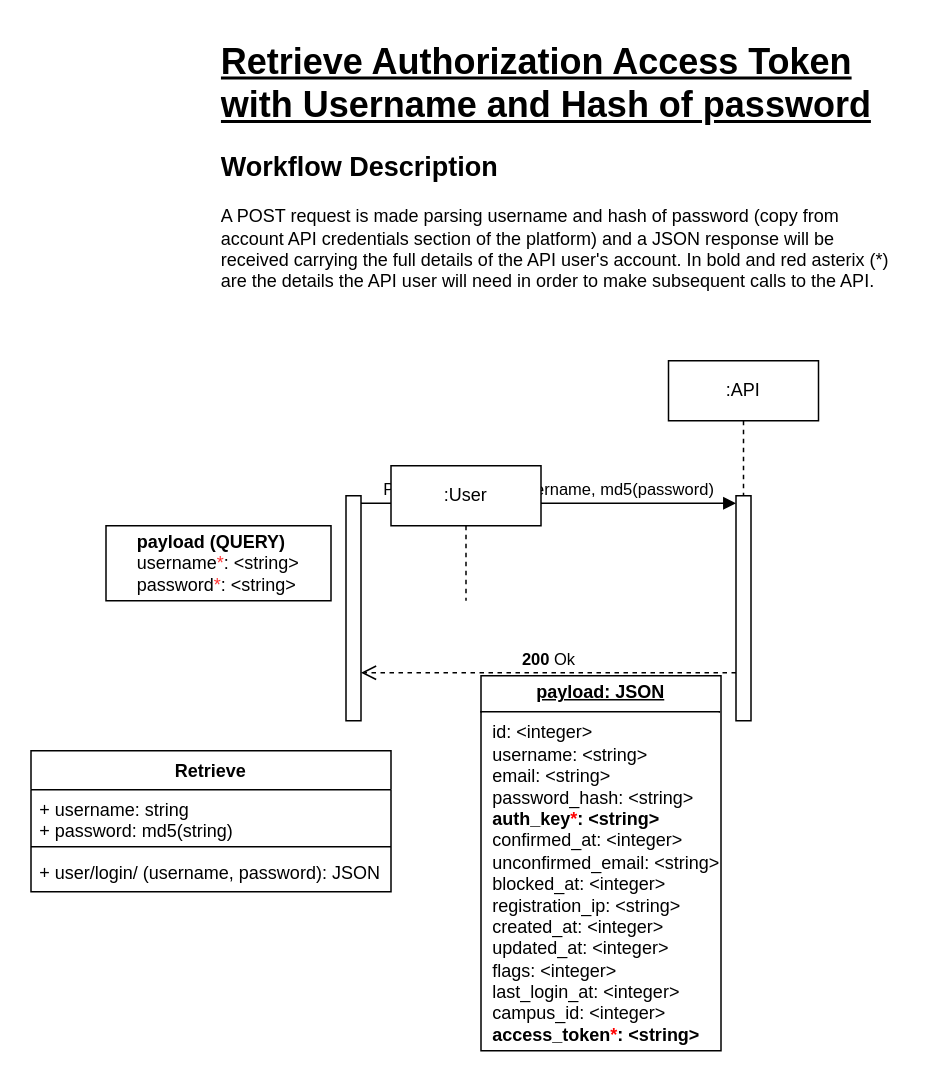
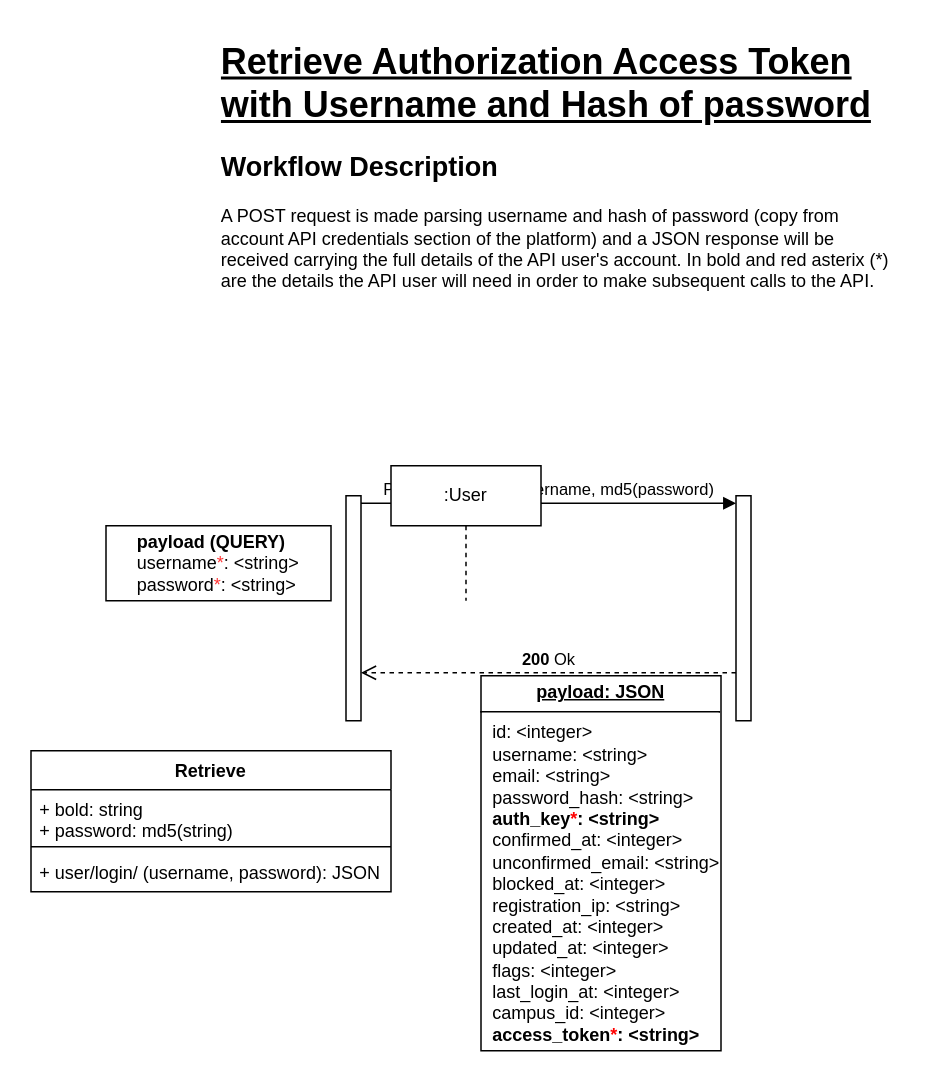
node ":API": removed
node "+ username: string + password: md5(string)": label "+ username: string + password: md5(string)" -> "+ bold: string + password: md5(string)"
